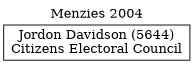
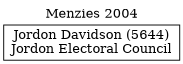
node "Jordon Davidson (5644) Citizens Electoral Council": label "Jordon Davidson (5644) Citizens Electoral Council" -> "Jordon Davidson (5644) Jordon Electoral Council"
